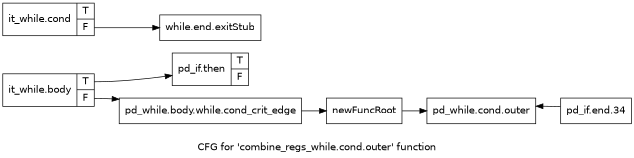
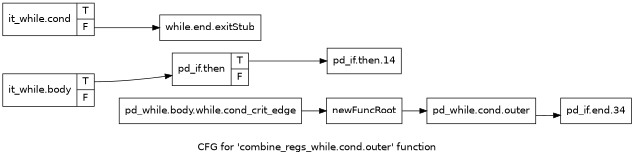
node "pd_if.then.14": added
edge "it_while.body" -> "pd_while.body.while.cond_crit_edge": removed
edge "pd_if.end.34" -> "pd_while.cond.outer": reversed
